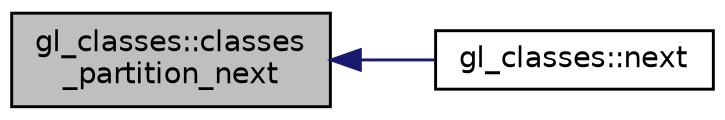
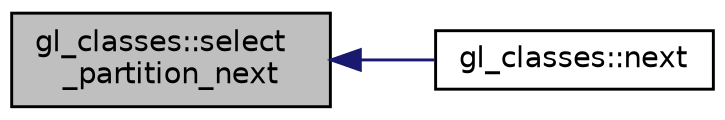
node "gl_classes::classes _partition_next": label "gl_classes::classes _partition_next" -> "gl_classes::select _partition_next"
